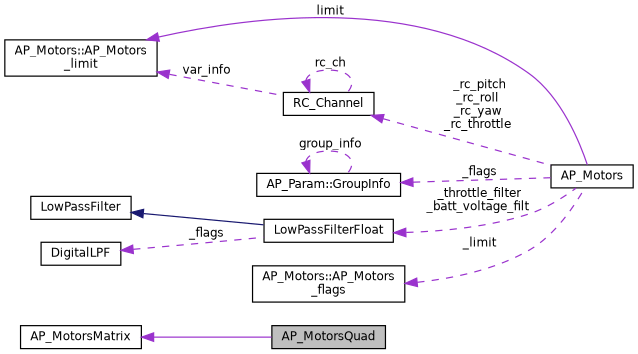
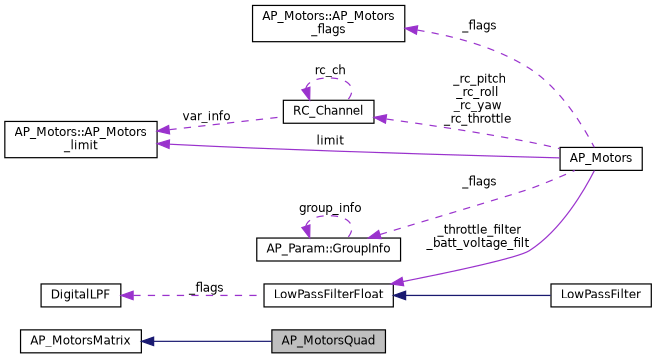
edge "LowPassFilterFloat" -> "LowPassFilter": reversed
edge "AP_Motors" -> "LowPassFilterFloat": style dashed -> solid
edge "AP_Motors" -> "AP_Motors::AP_Motors _flags": label " _limit" -> " _flags"
edge "AP_MotorsQuad" -> "AP_MotorsMatrix": color darkorchid3 -> midnightblue
